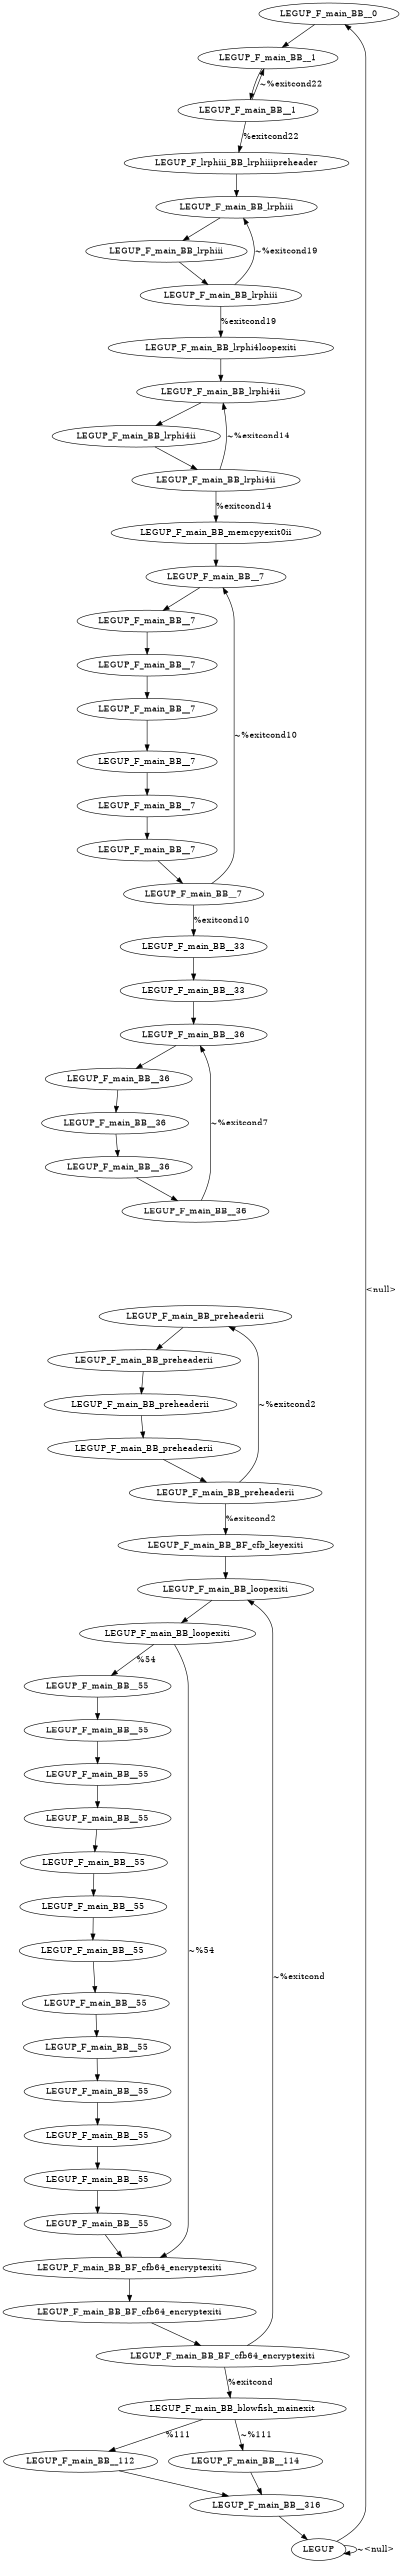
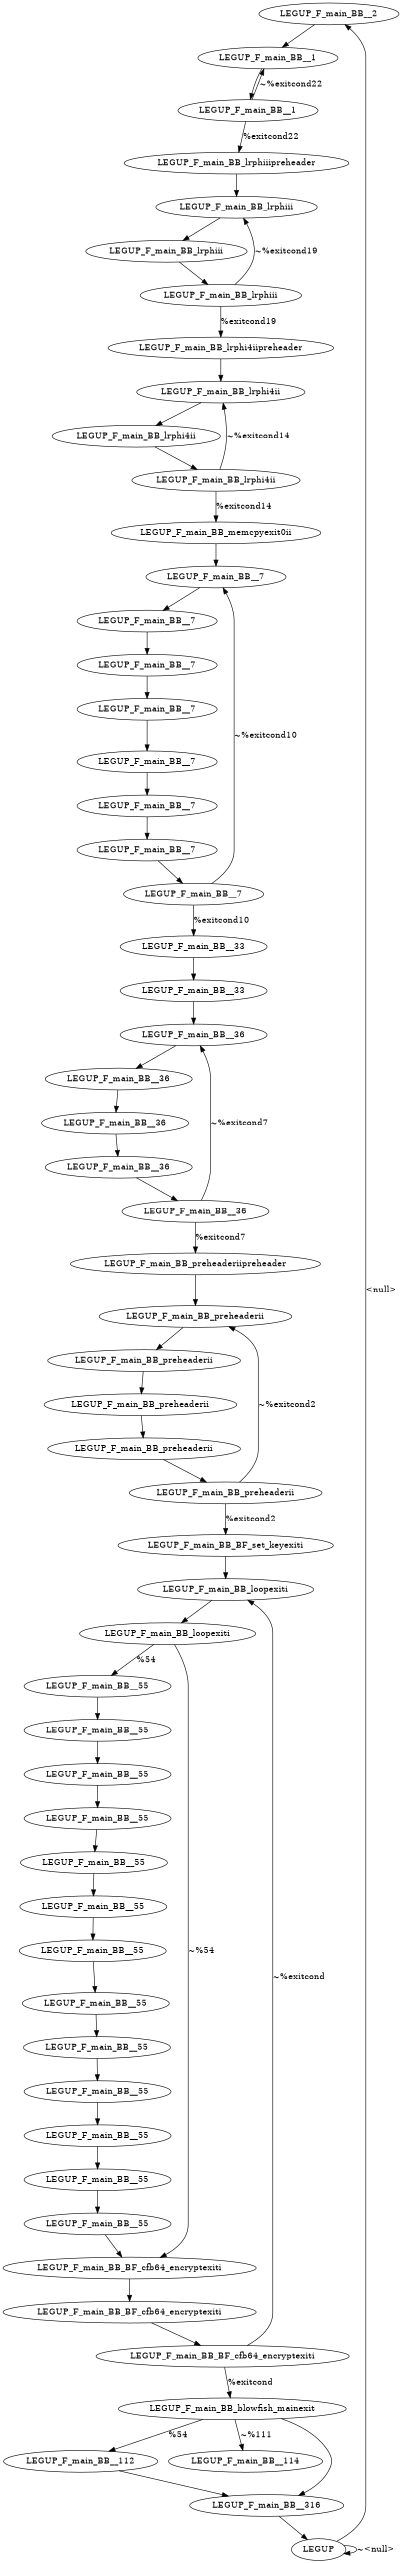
node "LEGUP_F_main_BB__0": label "LEGUP_F_main_BB__0" -> "LEGUP_F_main_BB__2"
node "LEGUP_F_lrphiii_BB_lrphiiipreheader": label "LEGUP_F_lrphiii_BB_lrphiiipreheader" -> "LEGUP_F_main_BB_lrphiiipreheader"
node "LEGUP_F_main_BB_lrphi4loopexiti": label "LEGUP_F_main_BB_lrphi4loopexiti" -> "LEGUP_F_main_BB_lrphi4iipreheader"
node "LEGUP_F_main_BB_preheaderiipreheader": added
node "LEGUP_F_main_BB_BF_cfb_keyexiti": label "LEGUP_F_main_BB_BF_cfb_keyexiti" -> "LEGUP_F_main_BB_BF_set_keyexiti"
edge "LEGUP_F_main_BB_blowfish_mainexit" -> "LEGUP_F_main_BB__112": label "%111" -> "%54"
edge "LEGUP_F_main_BB__114" -> "LEGUP_F_main_BB__316": now "LEGUP_F_main_BB_blowfish_mainexit" -> "LEGUP_F_main_BB__316"
